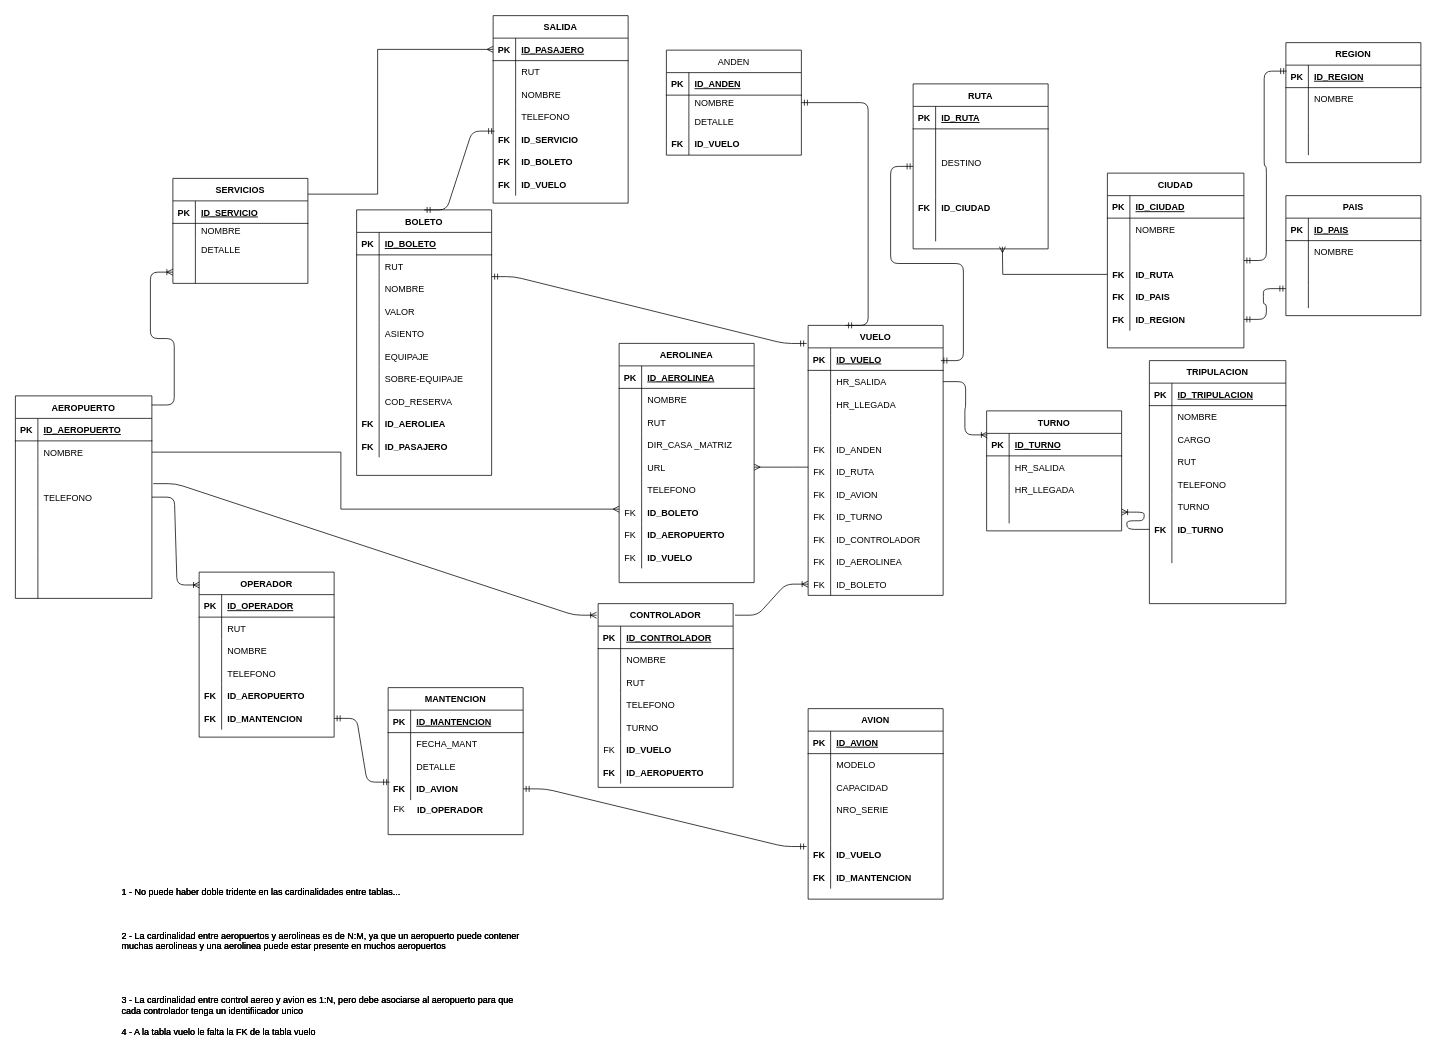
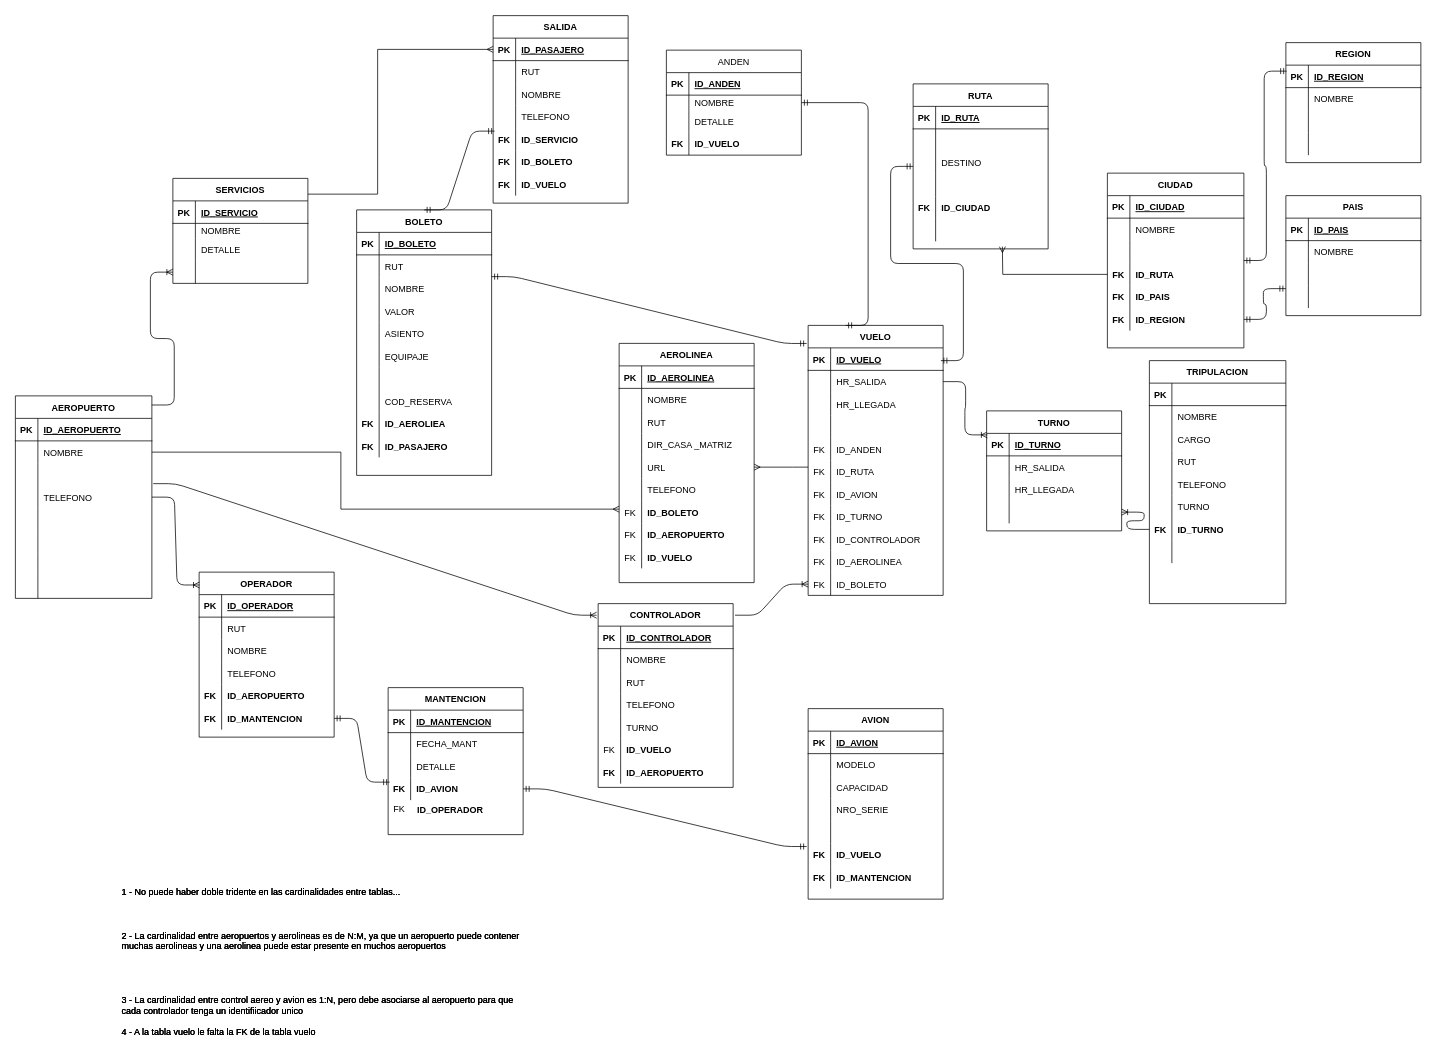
node "SOBRE-EQUIPAJE": removed
node "ID_TRIPULACION": removed
